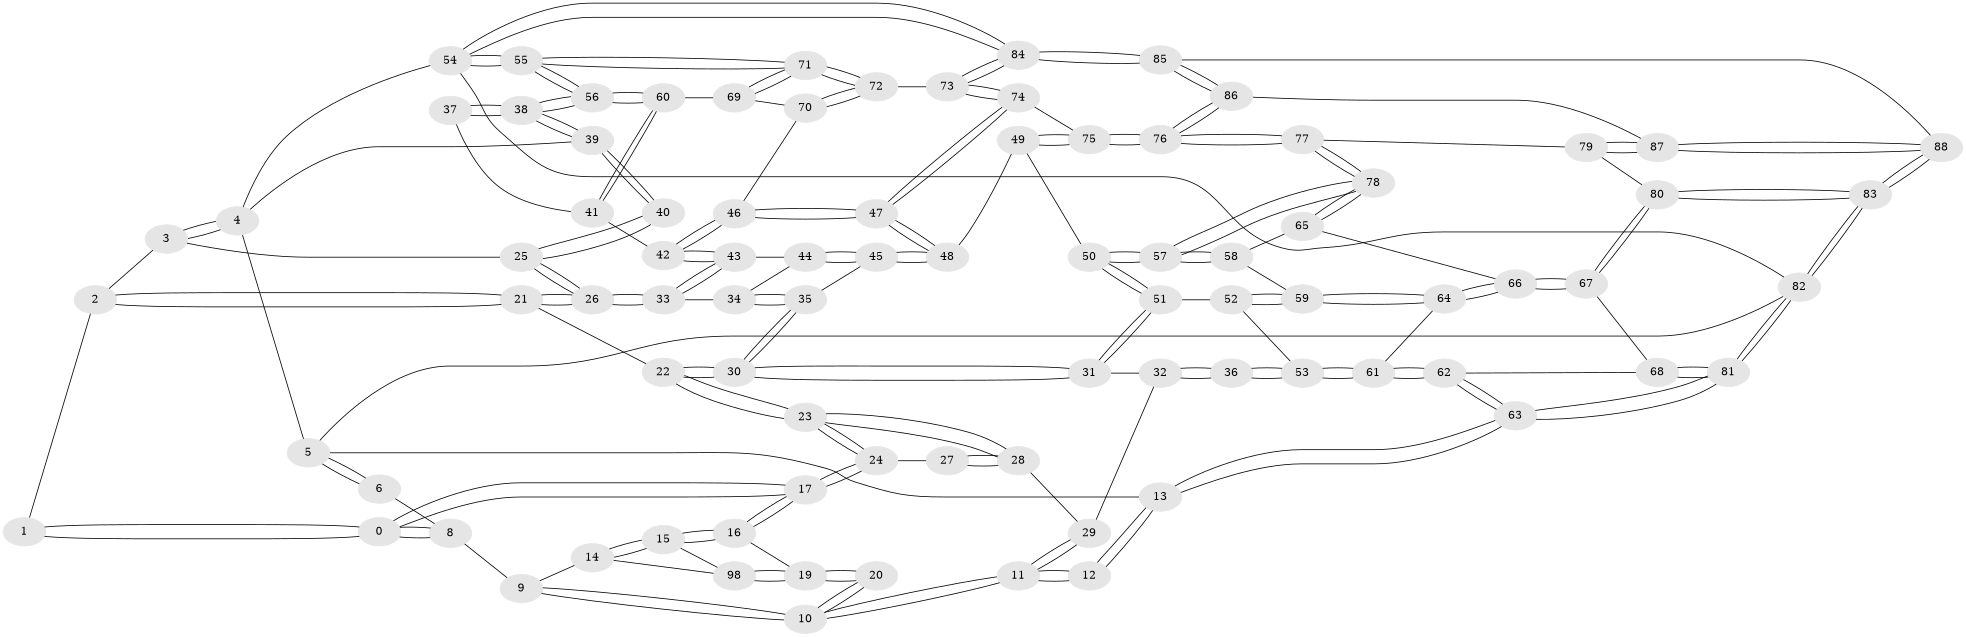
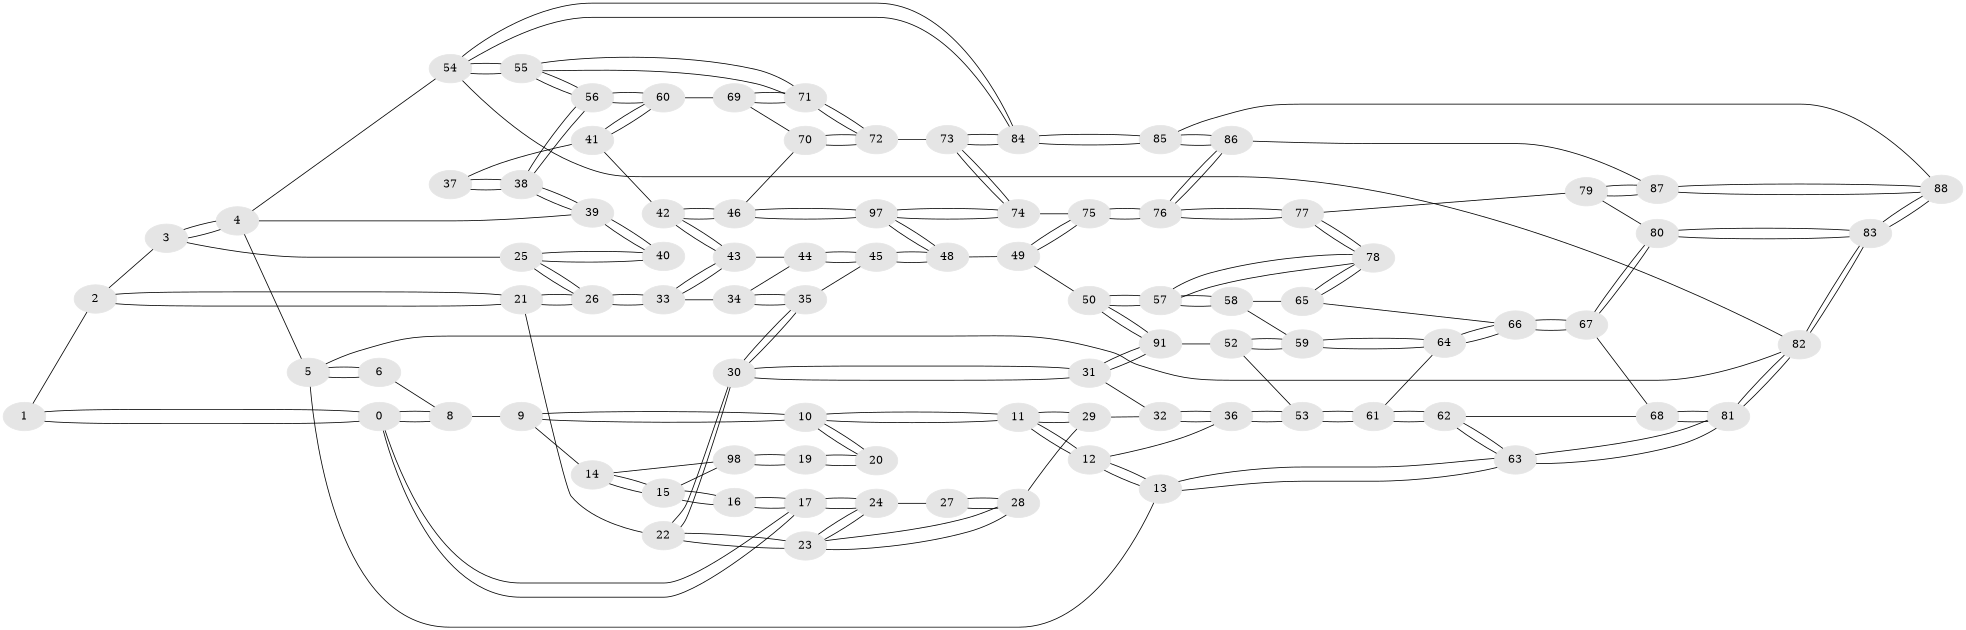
node "47": label "47" -> "97"
node "51": label "51" -> "91"
edge "36" -- "12": added
edge "16" -- "19": removed
